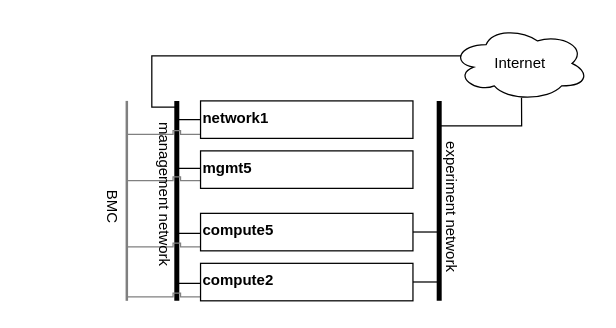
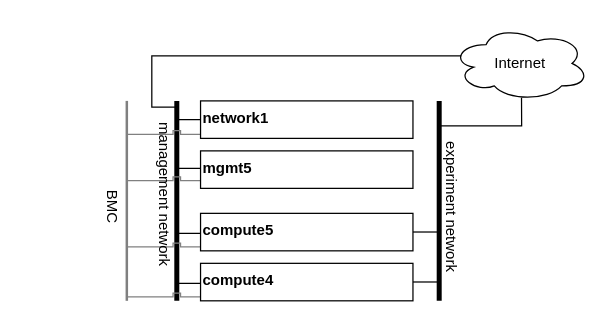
node "compute2": label "compute2" -> "compute4"
